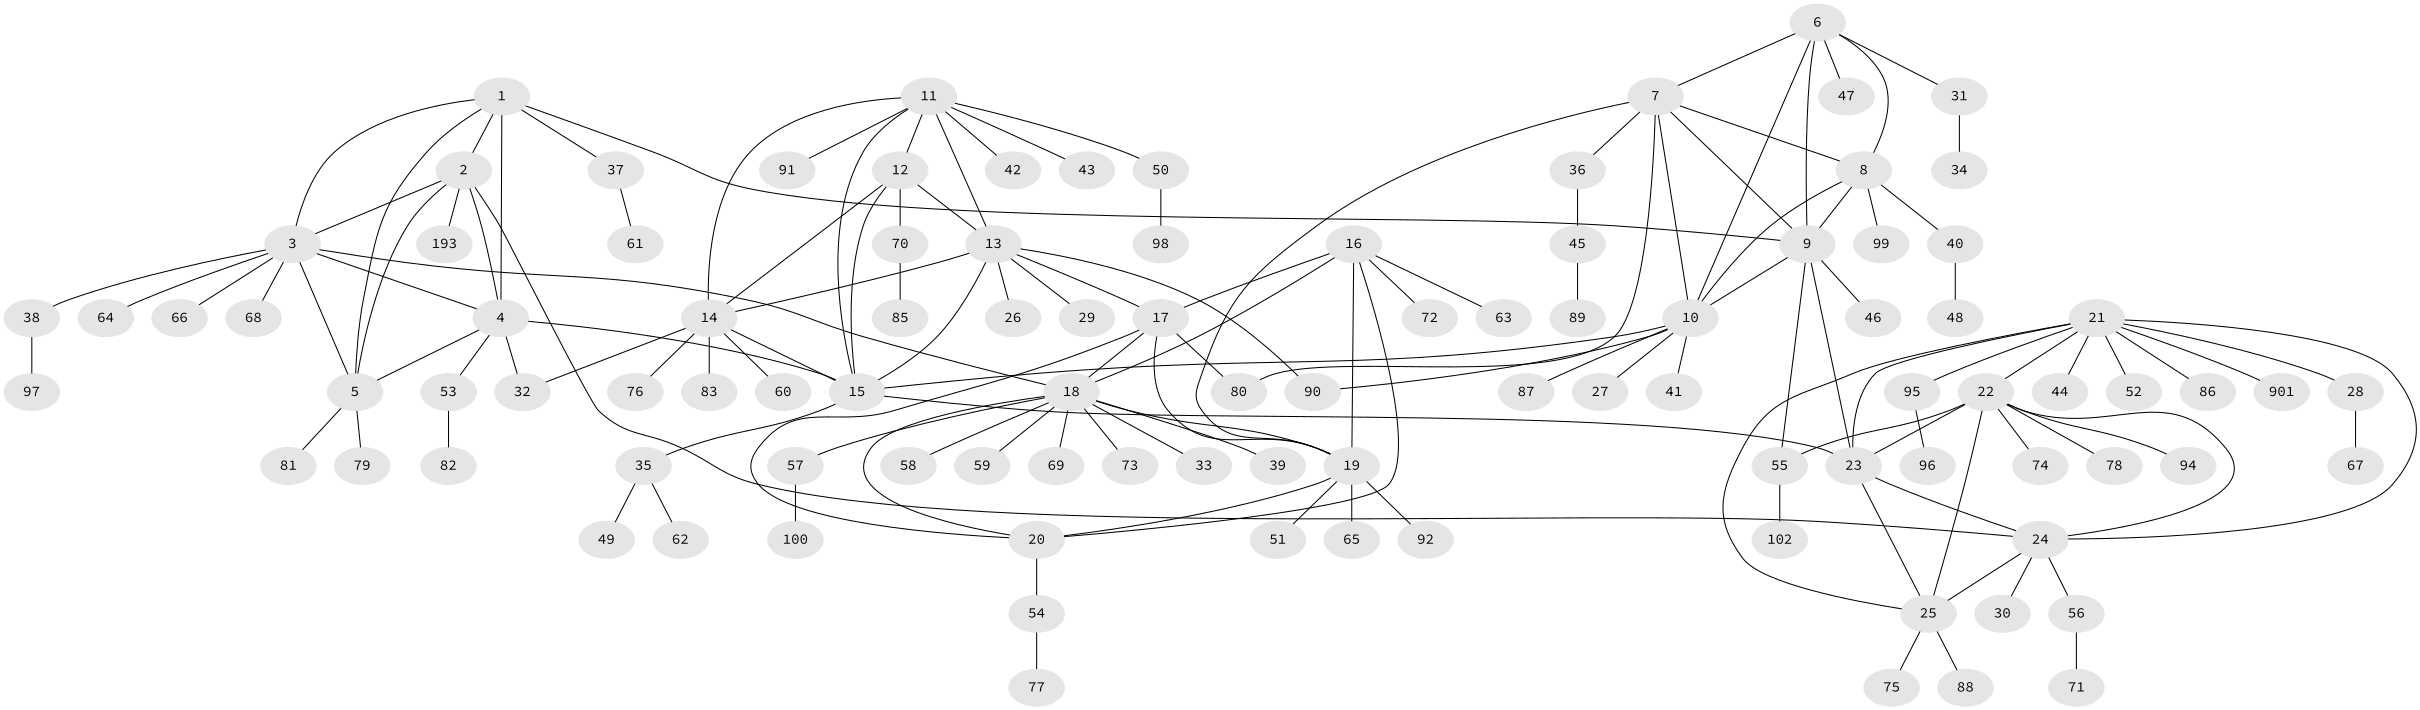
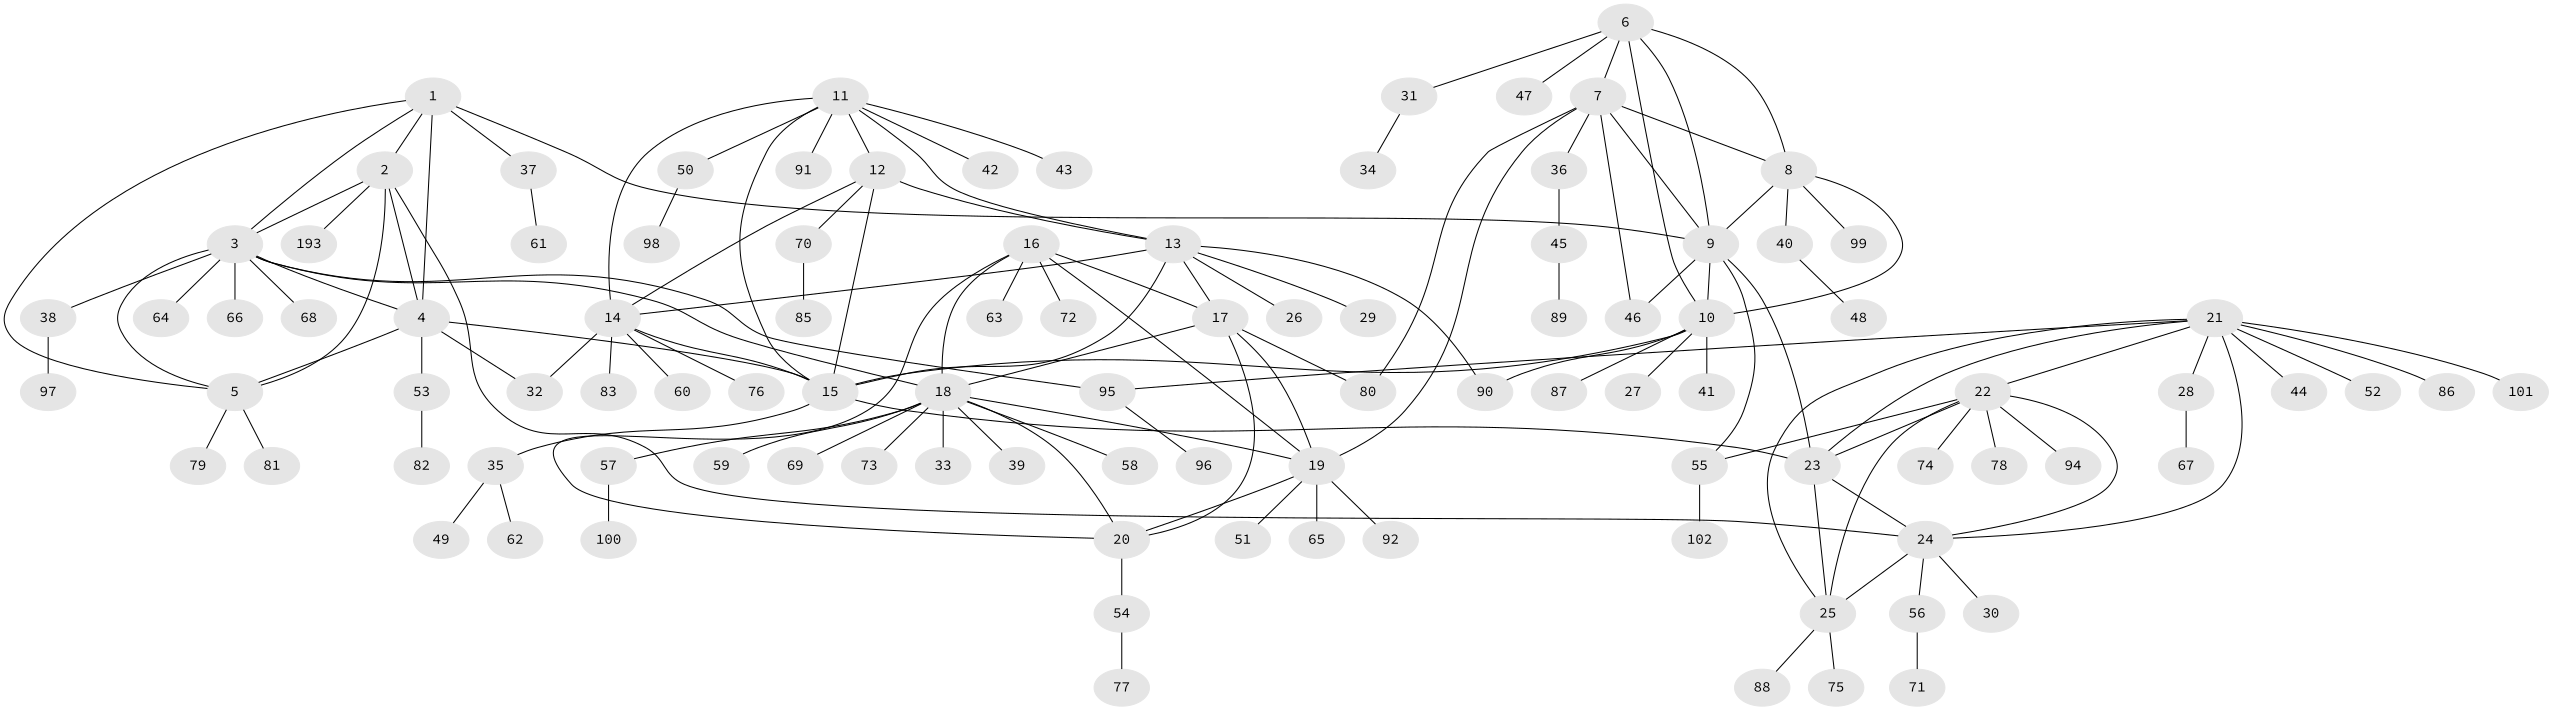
edge "7" -- "10": now "7" -- "46"
edge "3" -- "95": added
node "901": label "901" -> "101"
